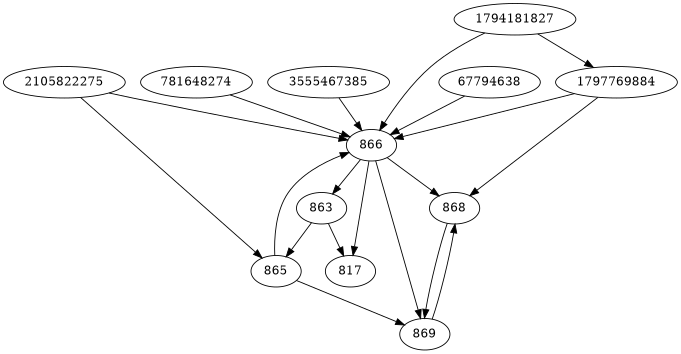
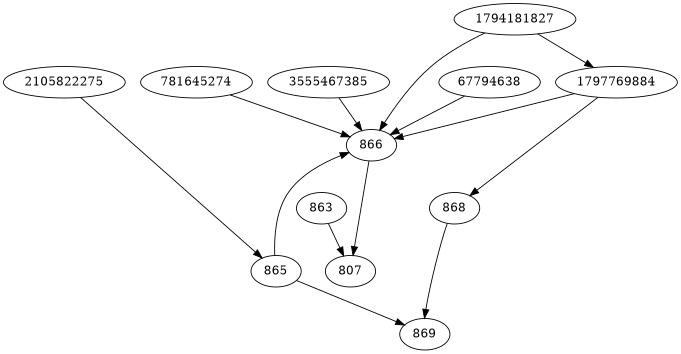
node "781648274": label "781648274" -> "781645274"
edge "2105822275" -> "866": removed
edge "866" -> "863": removed
edge "866" -> "868": removed
edge "866" -> "869": removed
edge "863" -> "865": removed
node "817": label "817" -> "807"
edge "869" -> "868": removed
